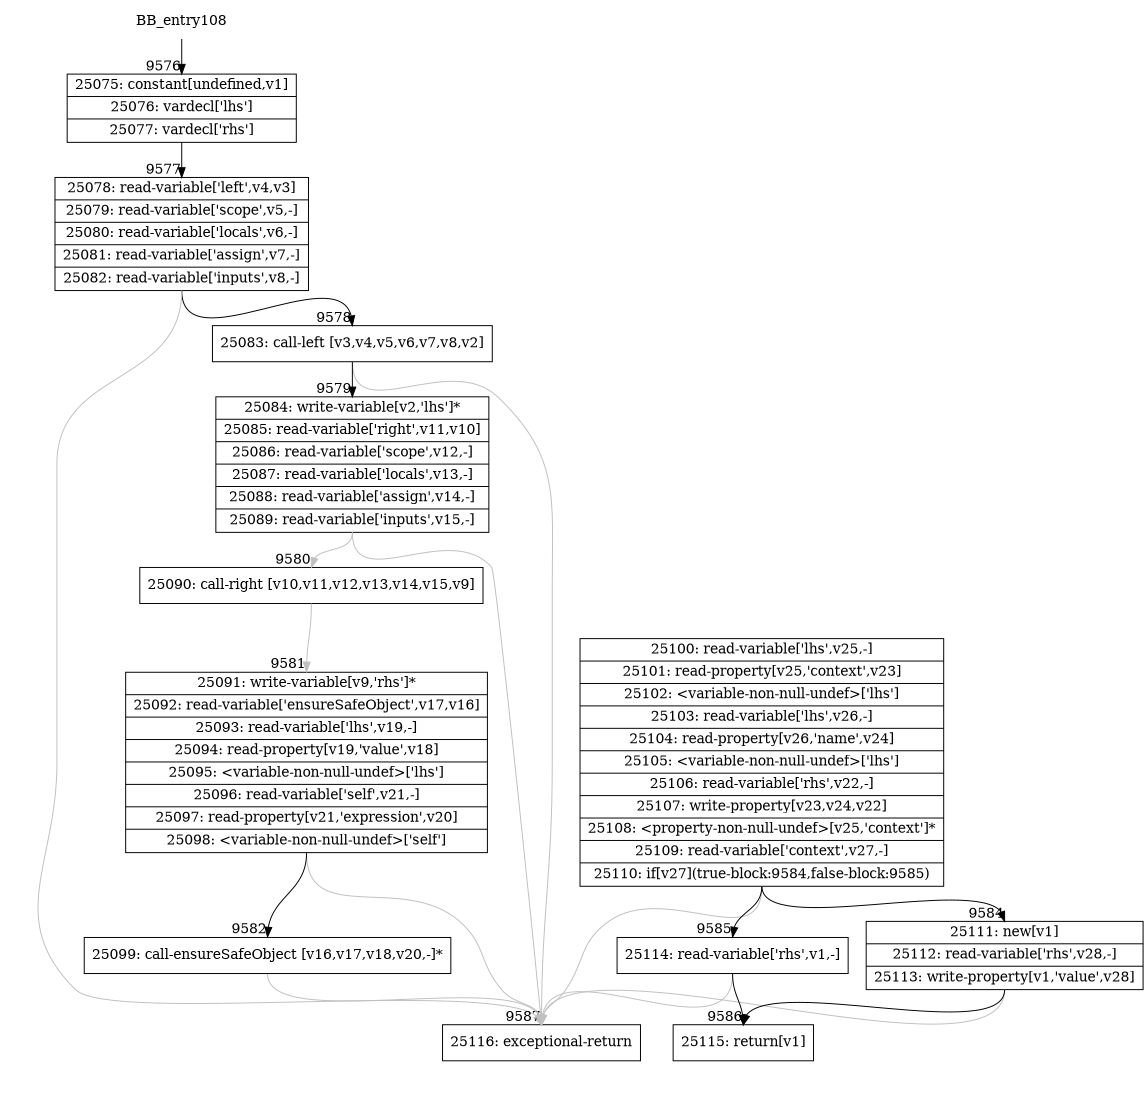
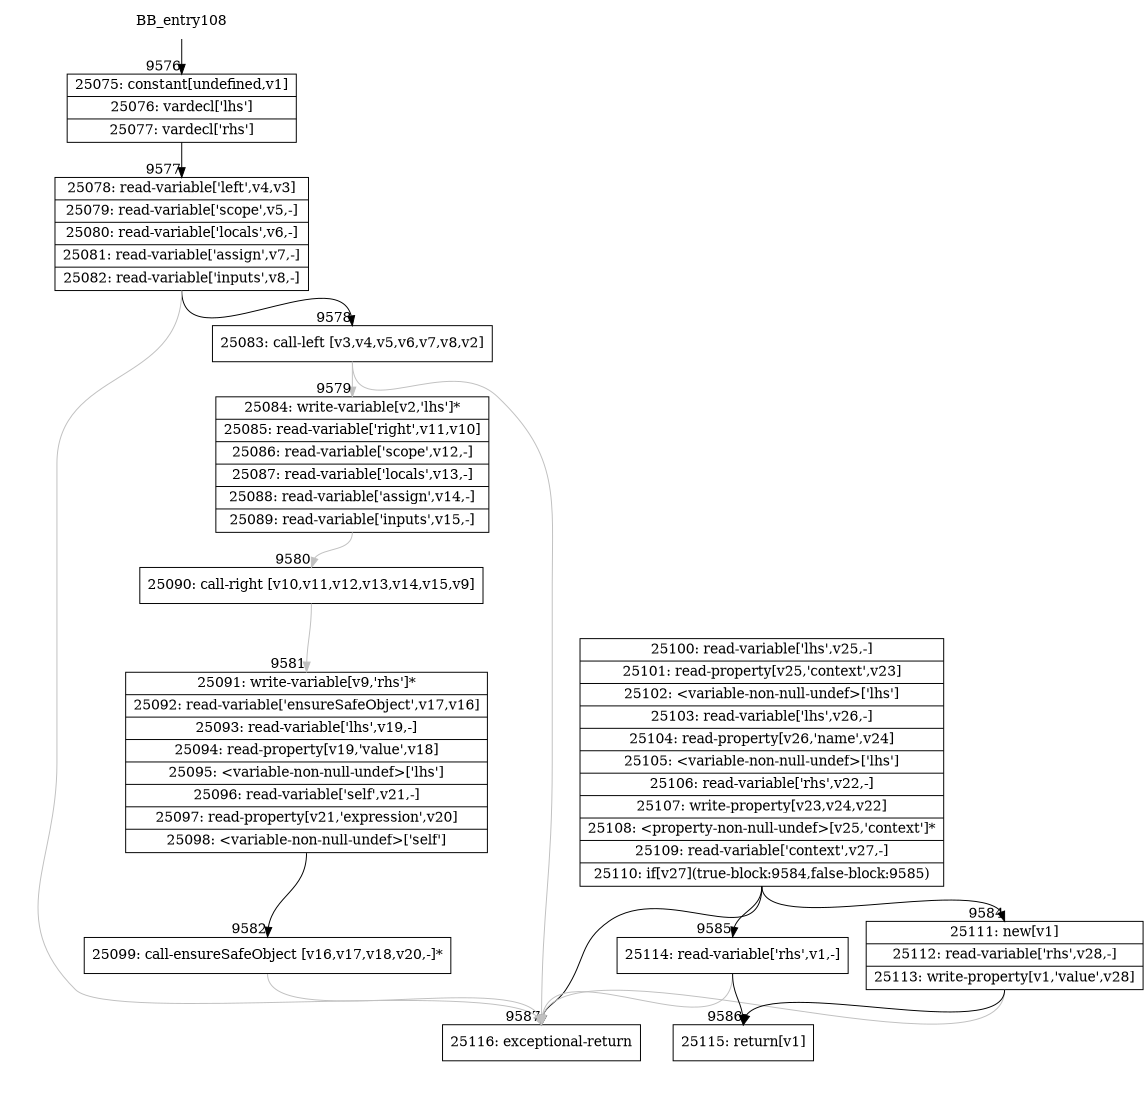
edge "25083: call-left [v3,v4,v5,v6,v7,v8,v2]" -> "25084: write-variable[v2,'lhs']*": color black -> gray
edge "25084: write-variable[v2,'lhs']*" -> "25116: exceptional-return": removed
edge "25091: write-variable[v9,'rhs']*" -> "25116: exceptional-return": removed
edge "25100: read-variable['lhs',v25,-]" -> "25116: exceptional-return": color gray -> black
